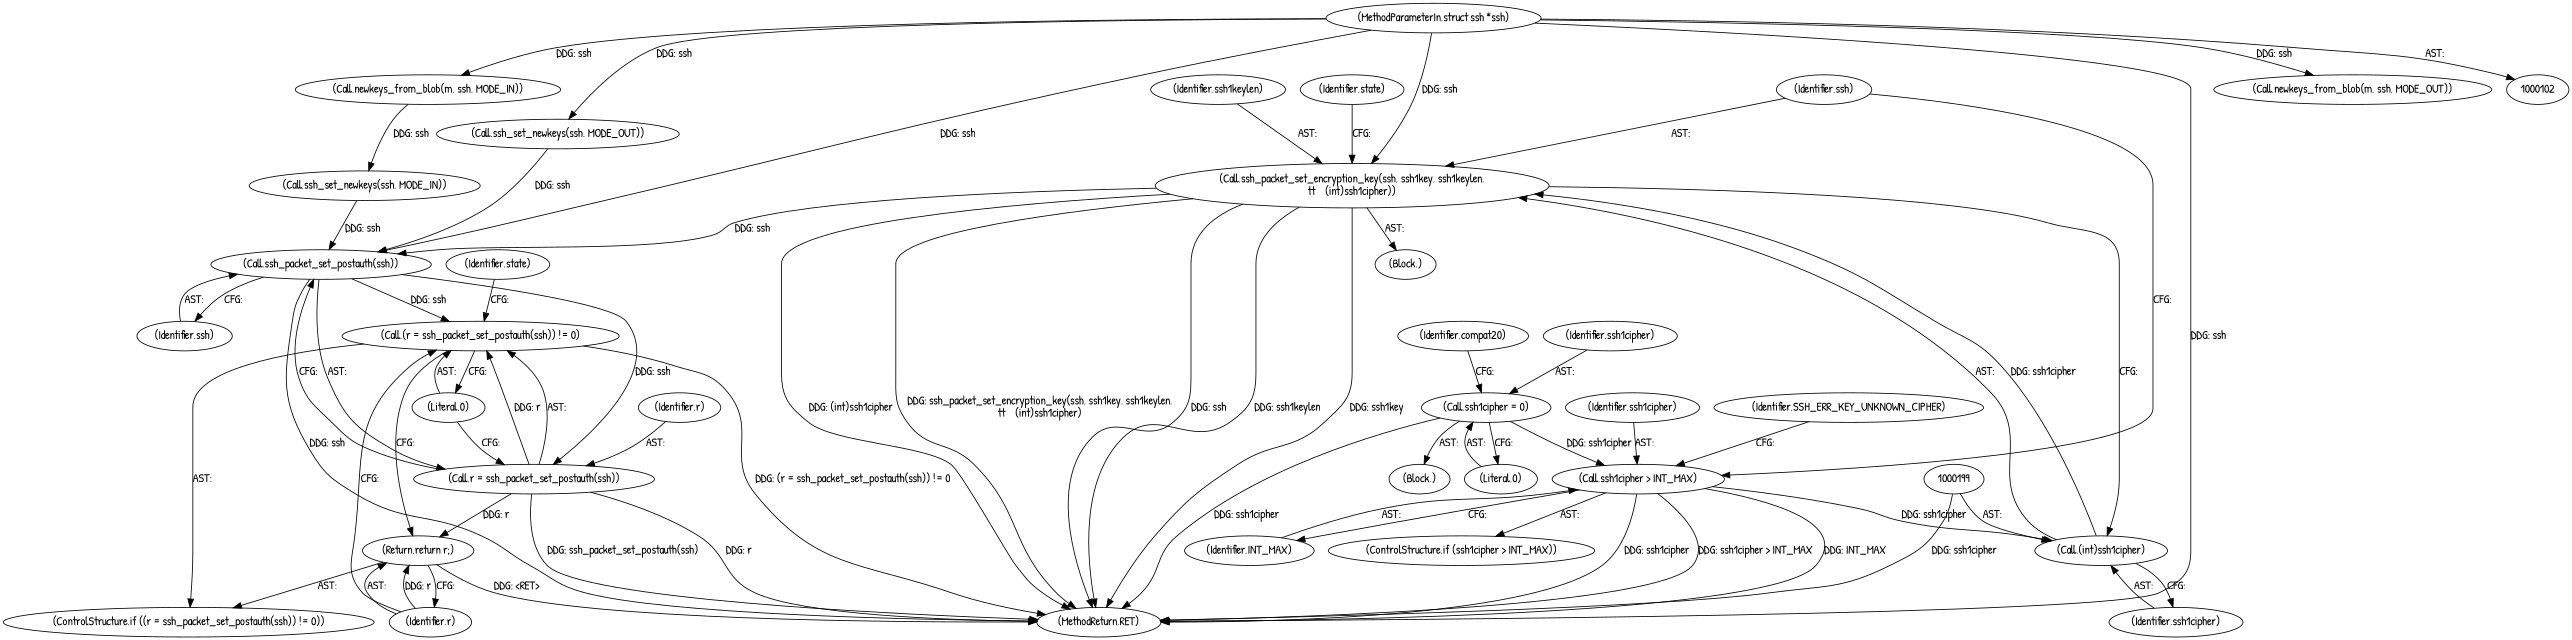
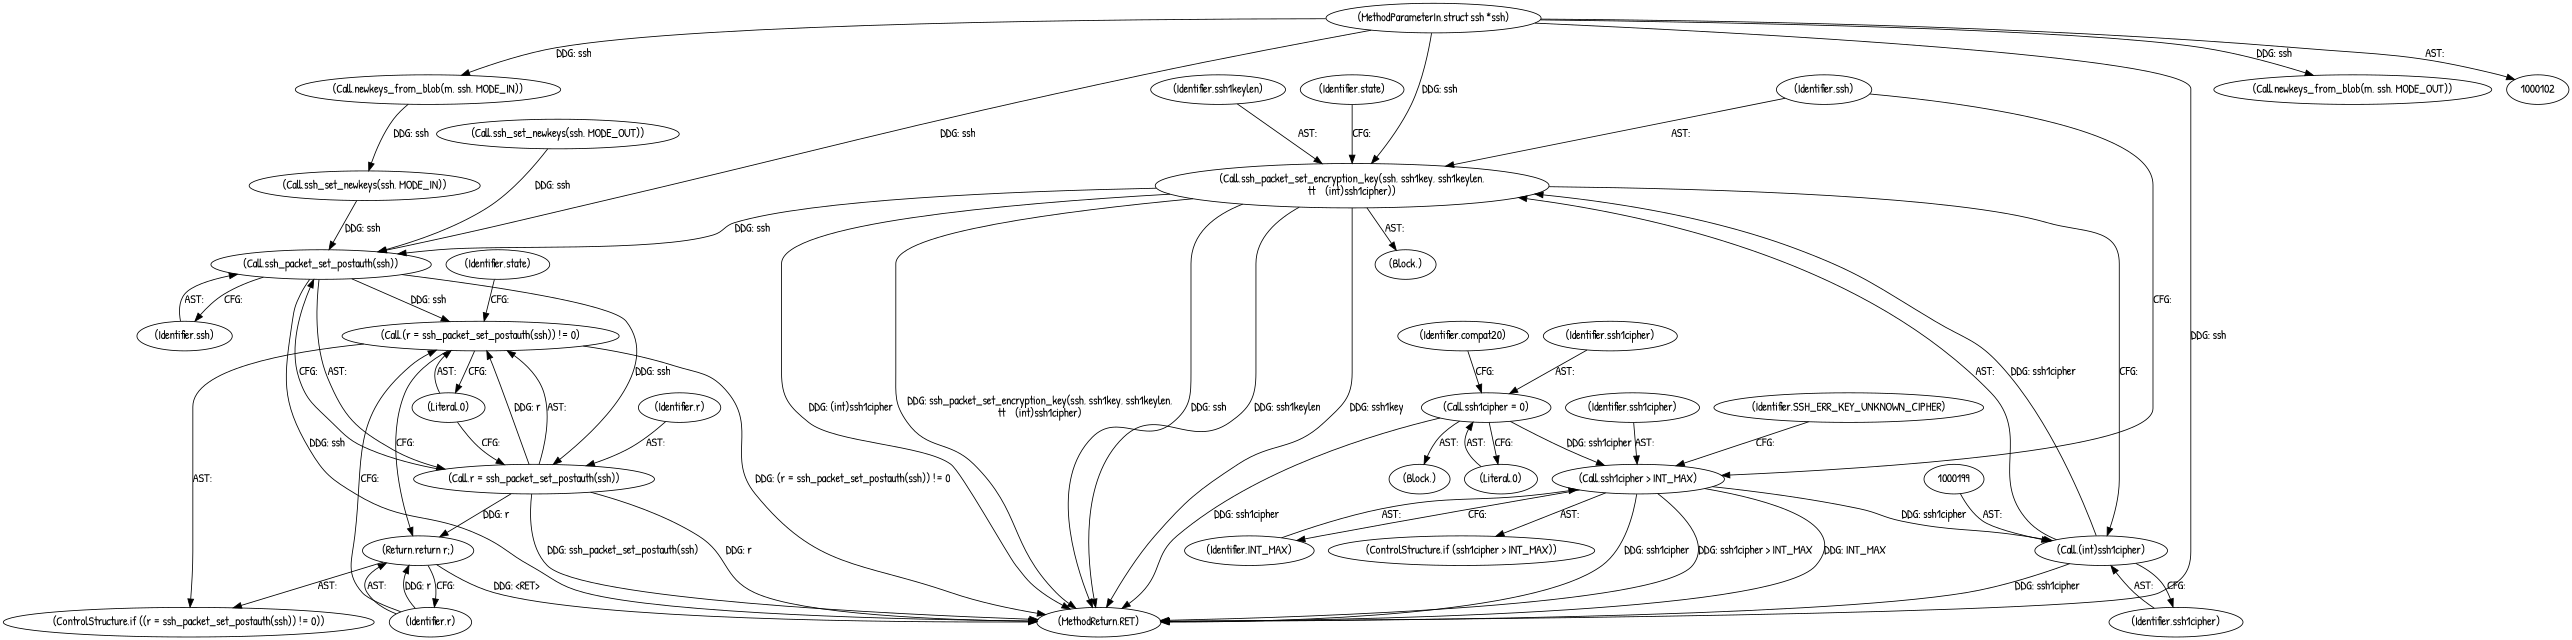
edge "(MethodParameterIn,struct ssh *ssh)" -> "(Call,ssh_set_newkeys(ssh, MODE_OUT))": removed, label "DDG: ssh"
edge "1000199" -> "(MethodReturn,RET)": now "(Call,(int)ssh1cipher)" -> "(MethodReturn,RET)"
